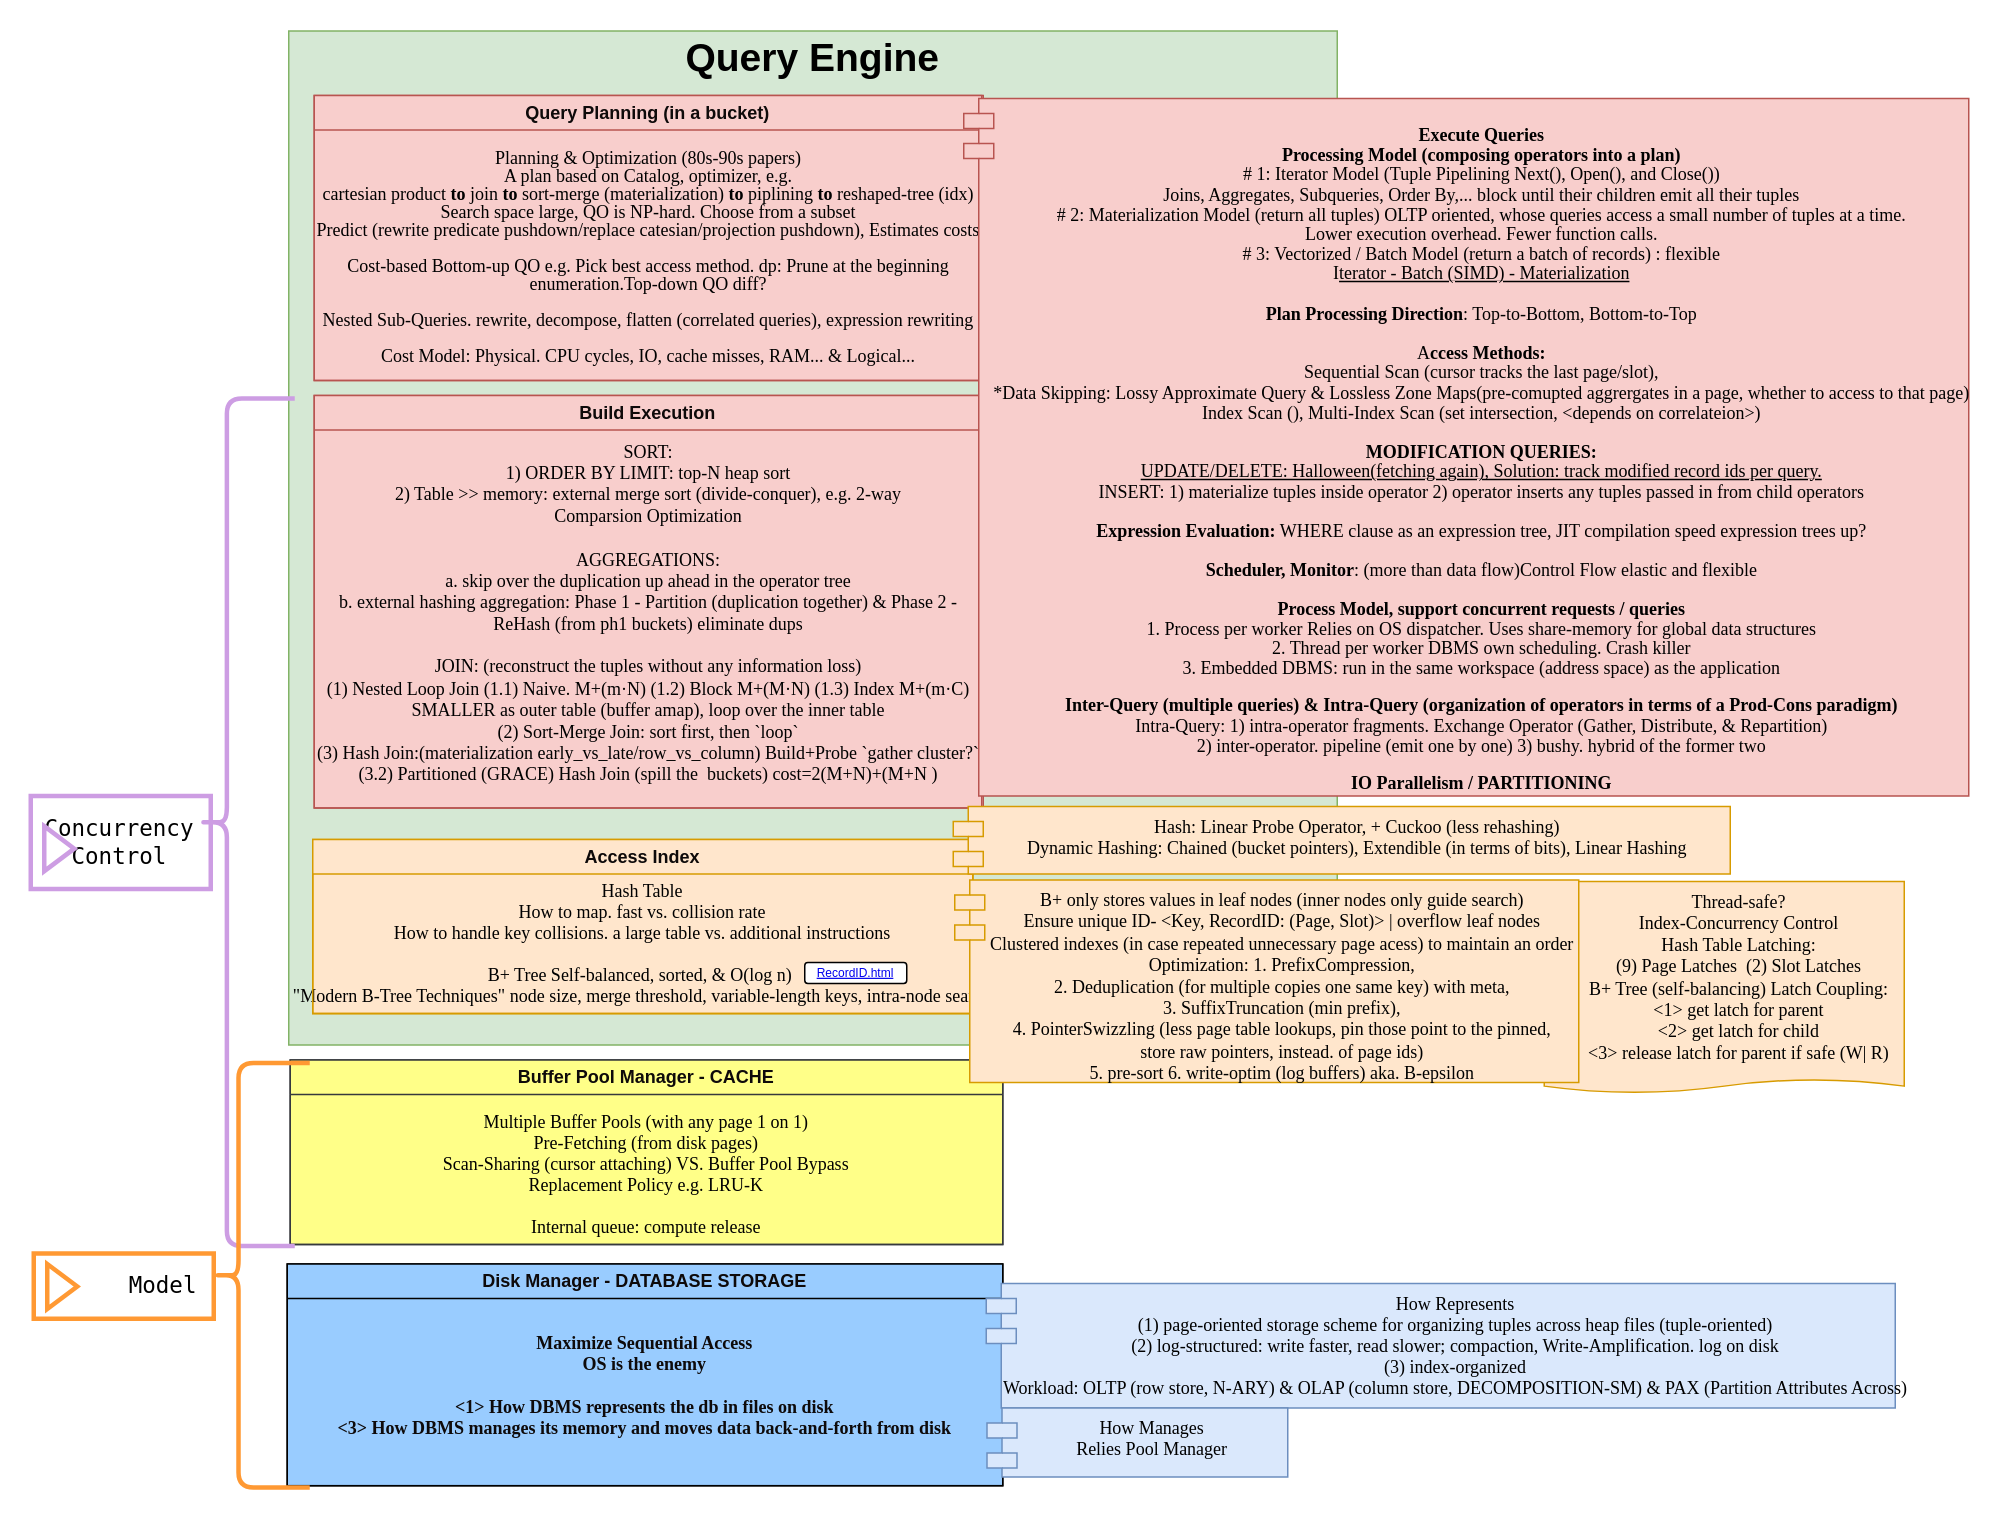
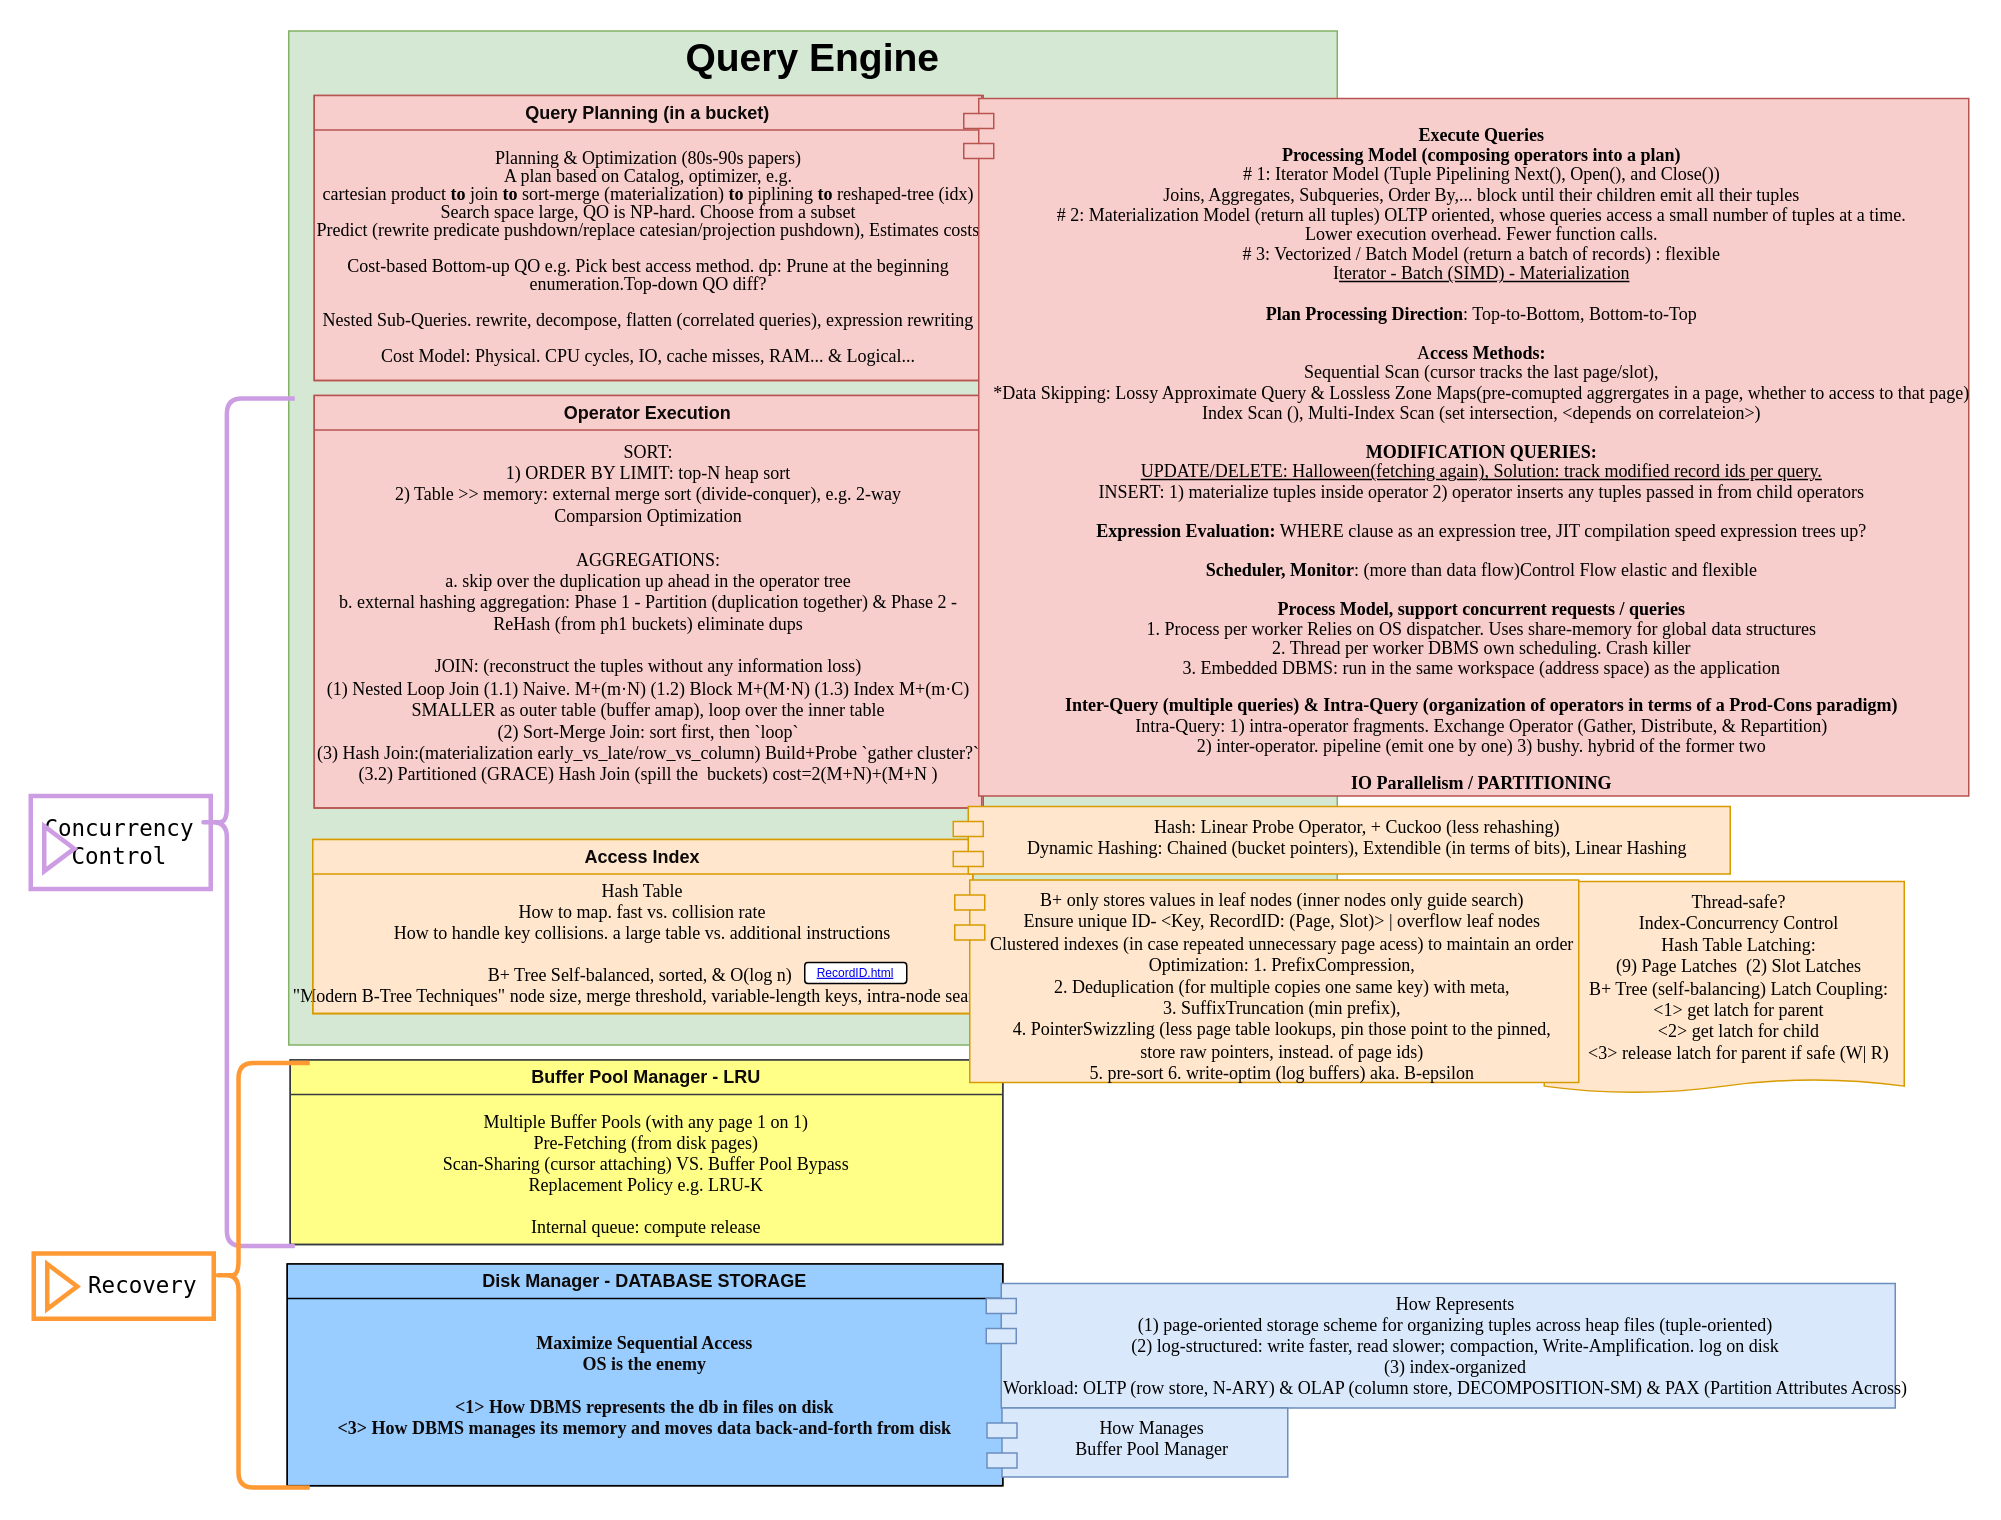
node "Build Execution": label "Build Execution" -> "Operator Execution"
node "Buffer Pool Manager - CACHE": label "Buffer Pool Manager - CACHE" -> "Buffer Pool Manager - LRU"
node "Model": label "Model" -> "Recovery"
node "How Manages Relies Pool Manager": label "How Manages Relies Pool Manager" -> "How Manages Buffer Pool Manager"
